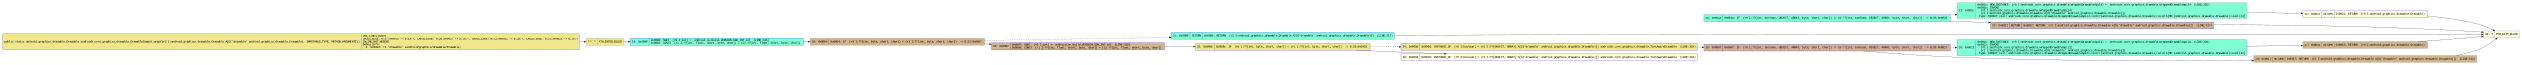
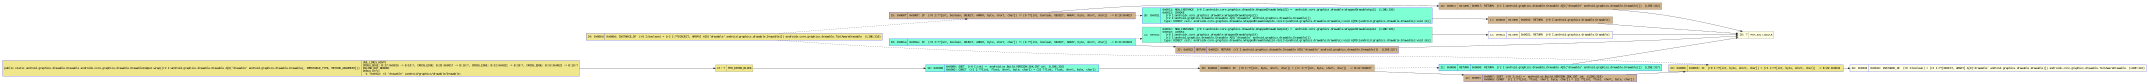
edge "23: 0x000b" -> "24: 0x000d": reversed
